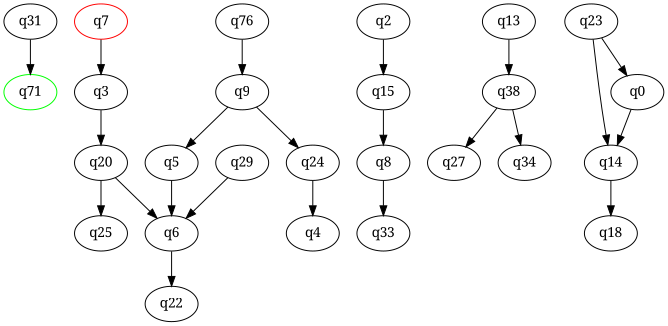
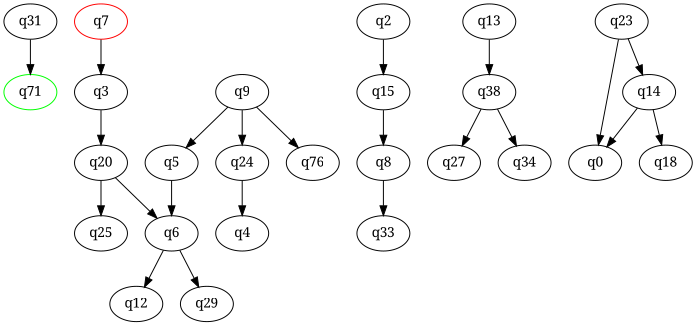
edge "q76" -> "q9": reversed
edge "q0" -> "q14": reversed
edge "q29" -> "q6": reversed
node "q22": label "q22" -> "q12"
